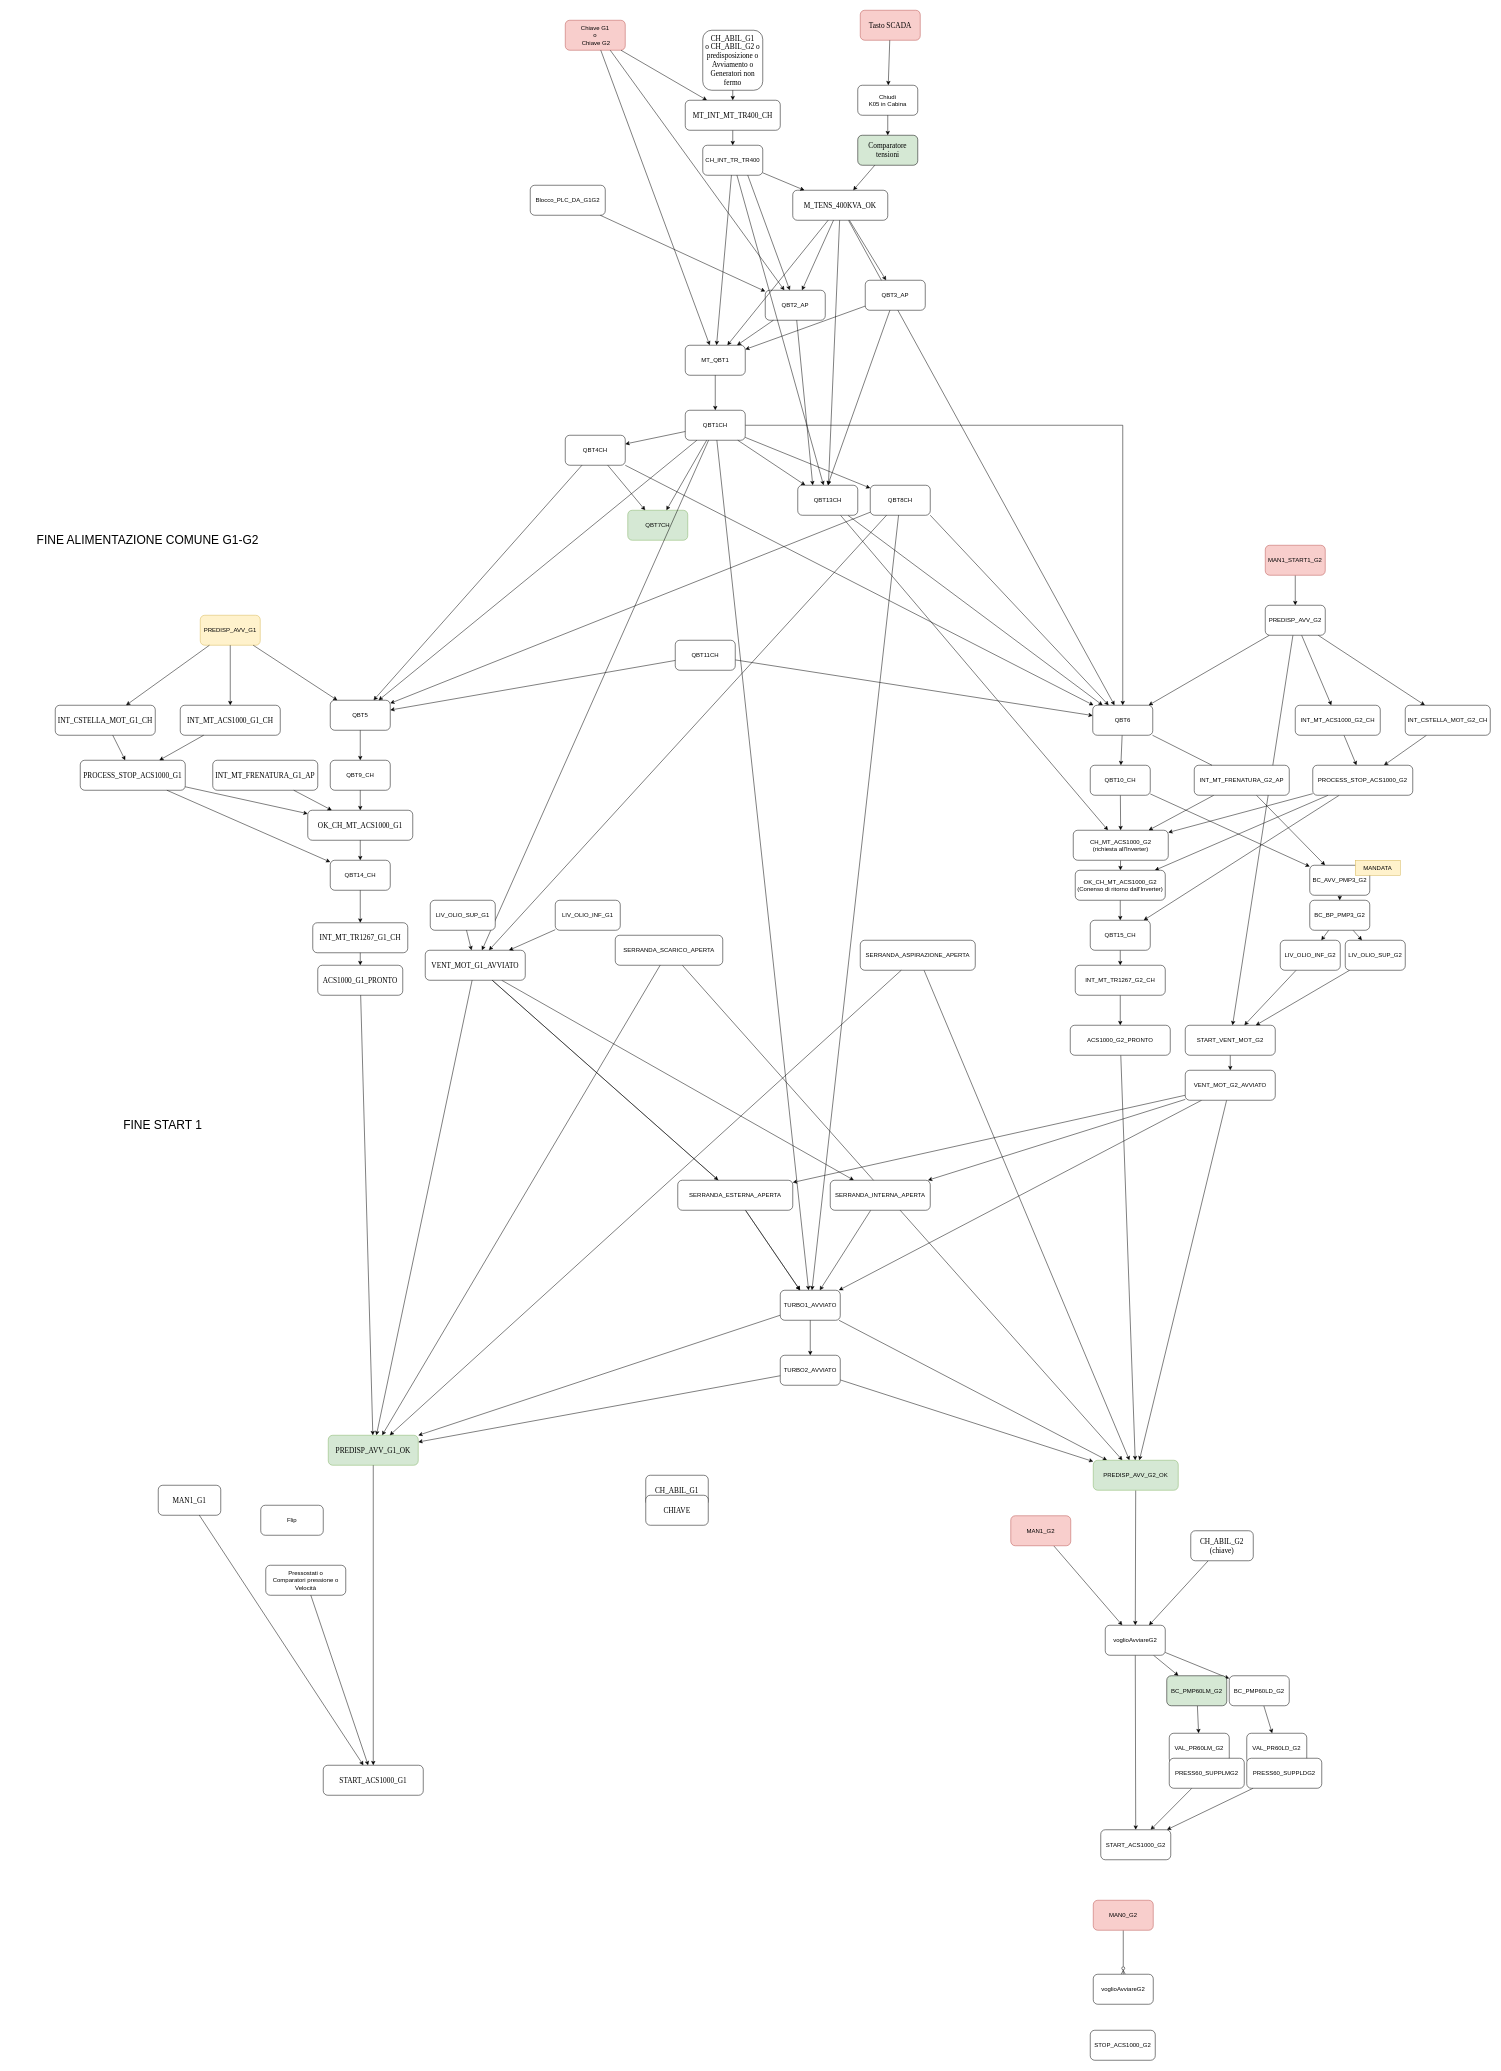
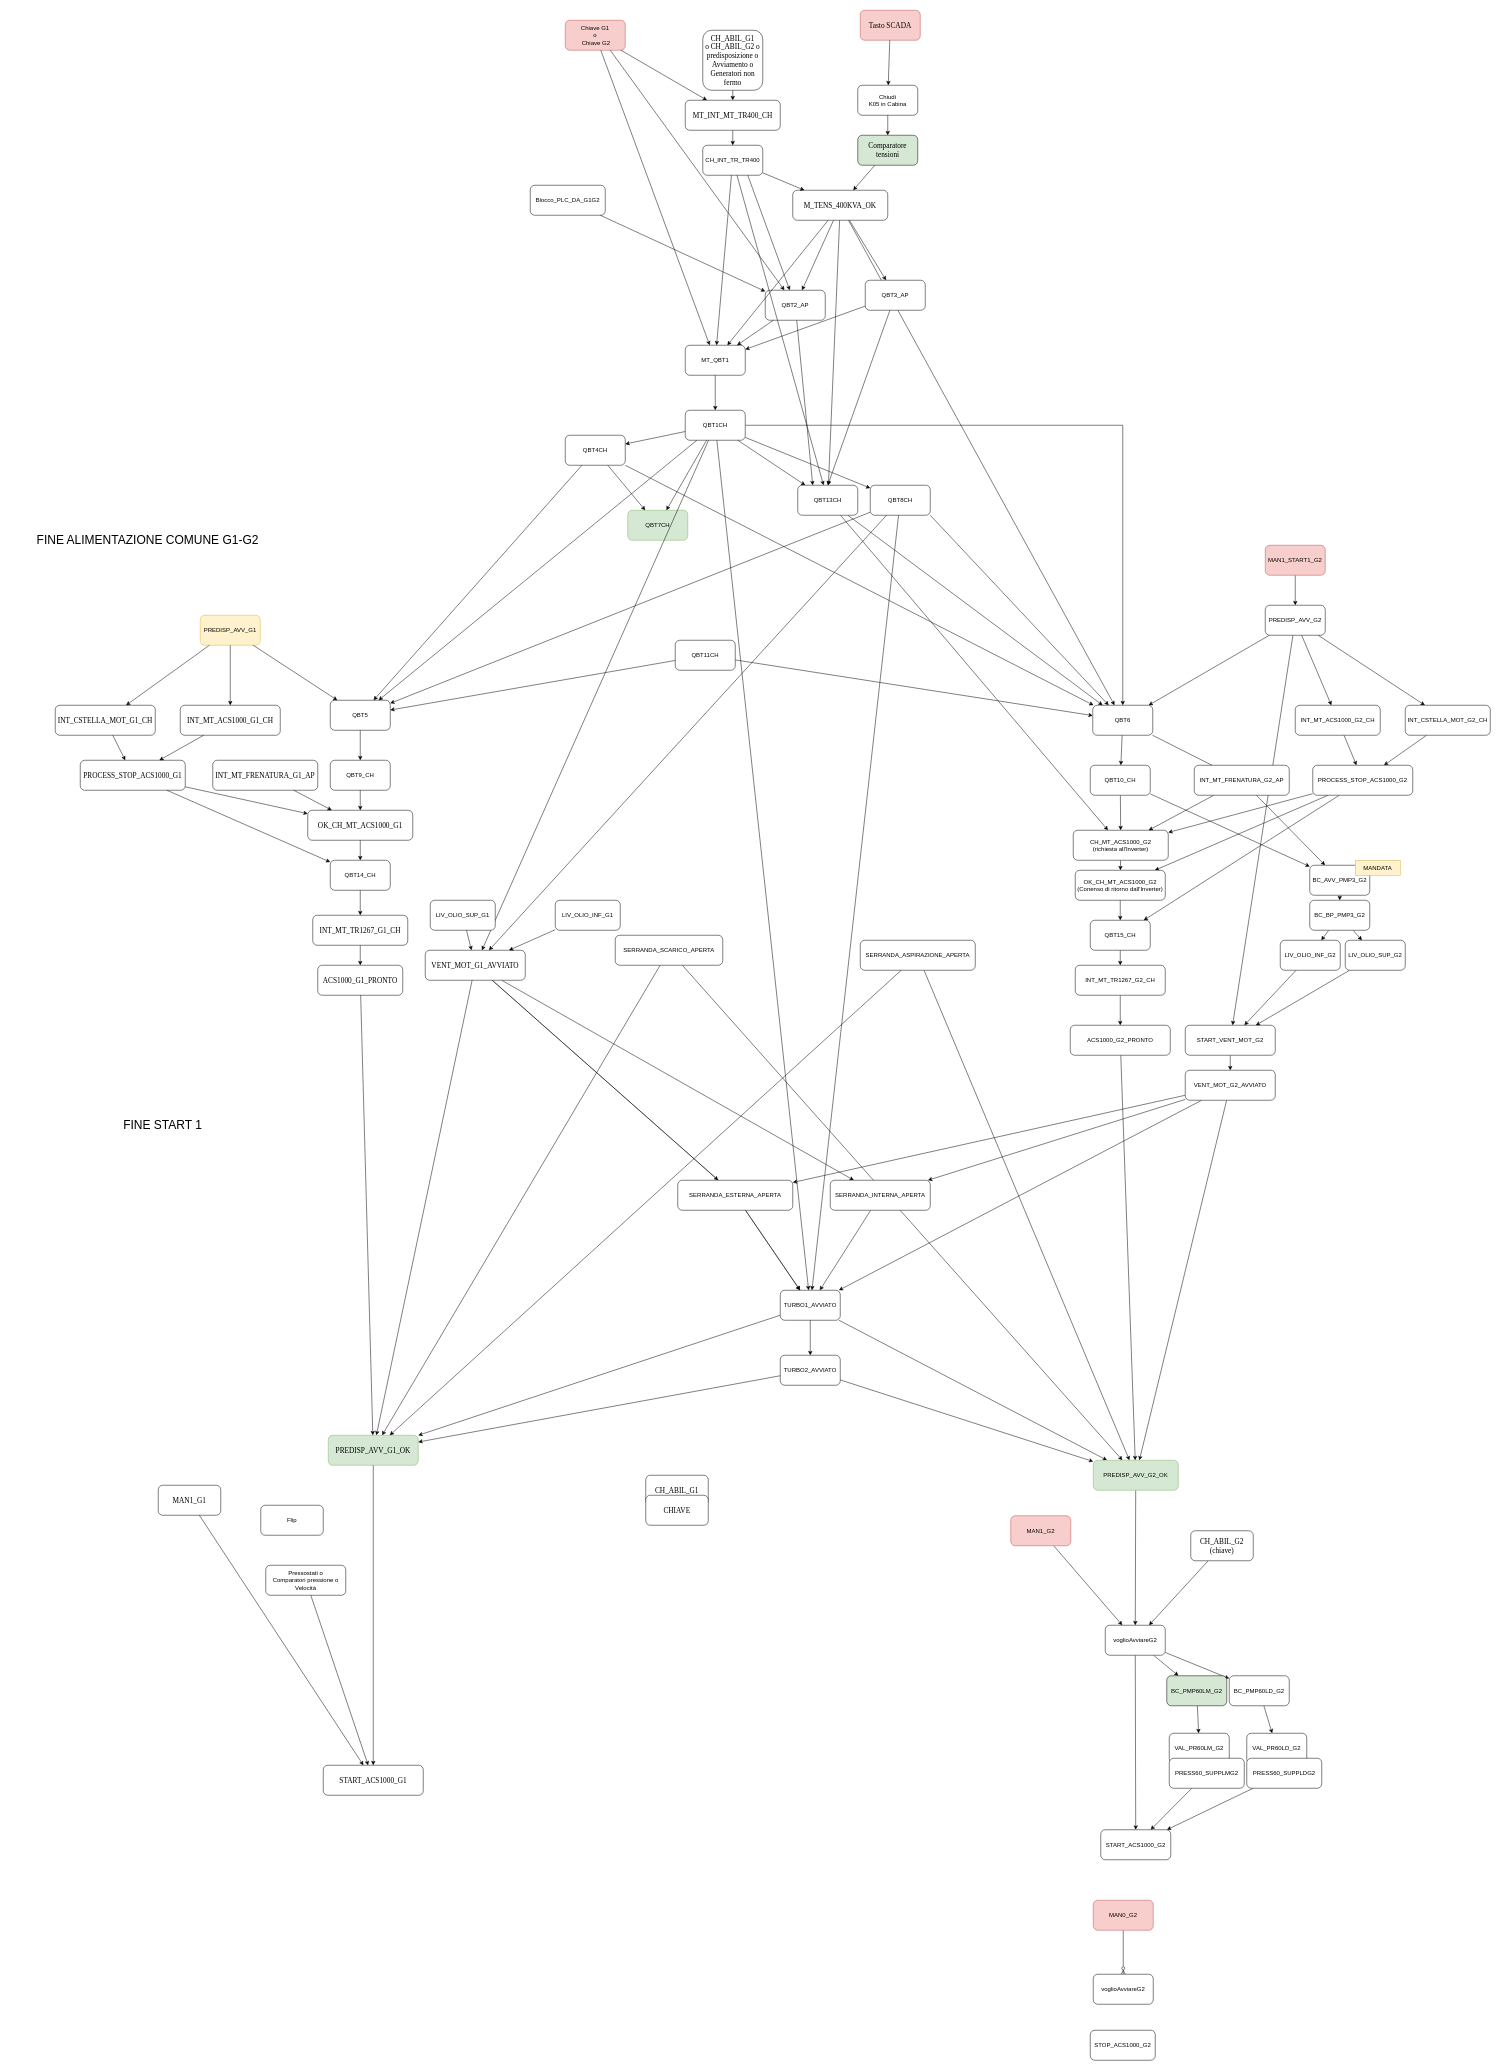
node "INT_MT_TR1267_G1_CH": moved (360, 938) -> (360, 930)
